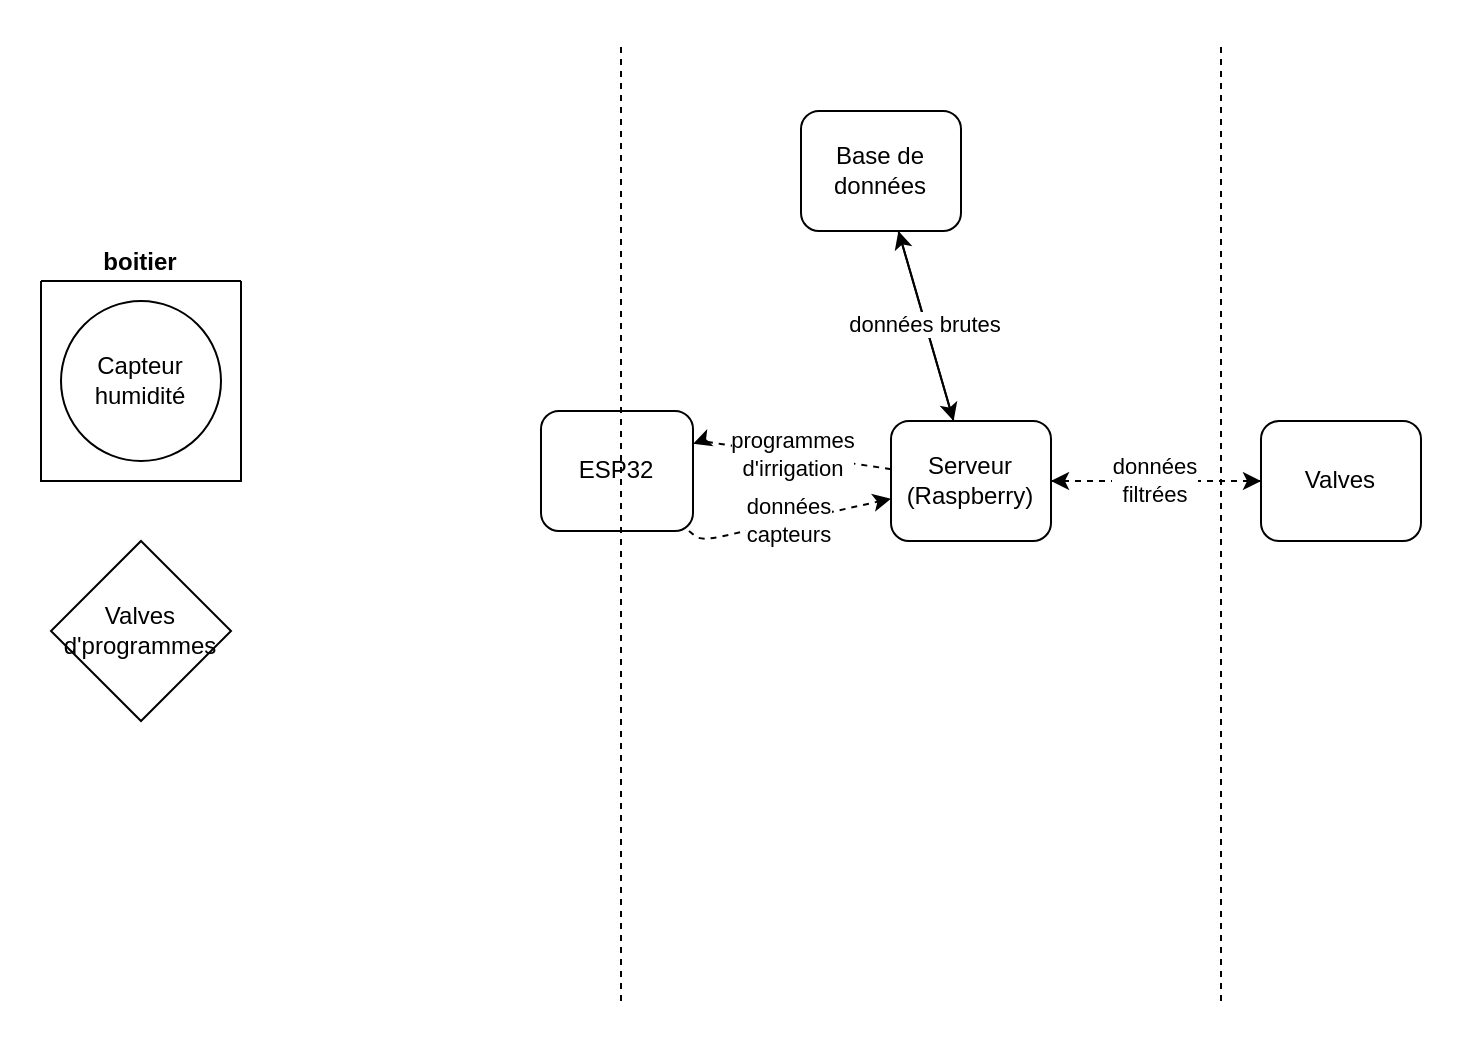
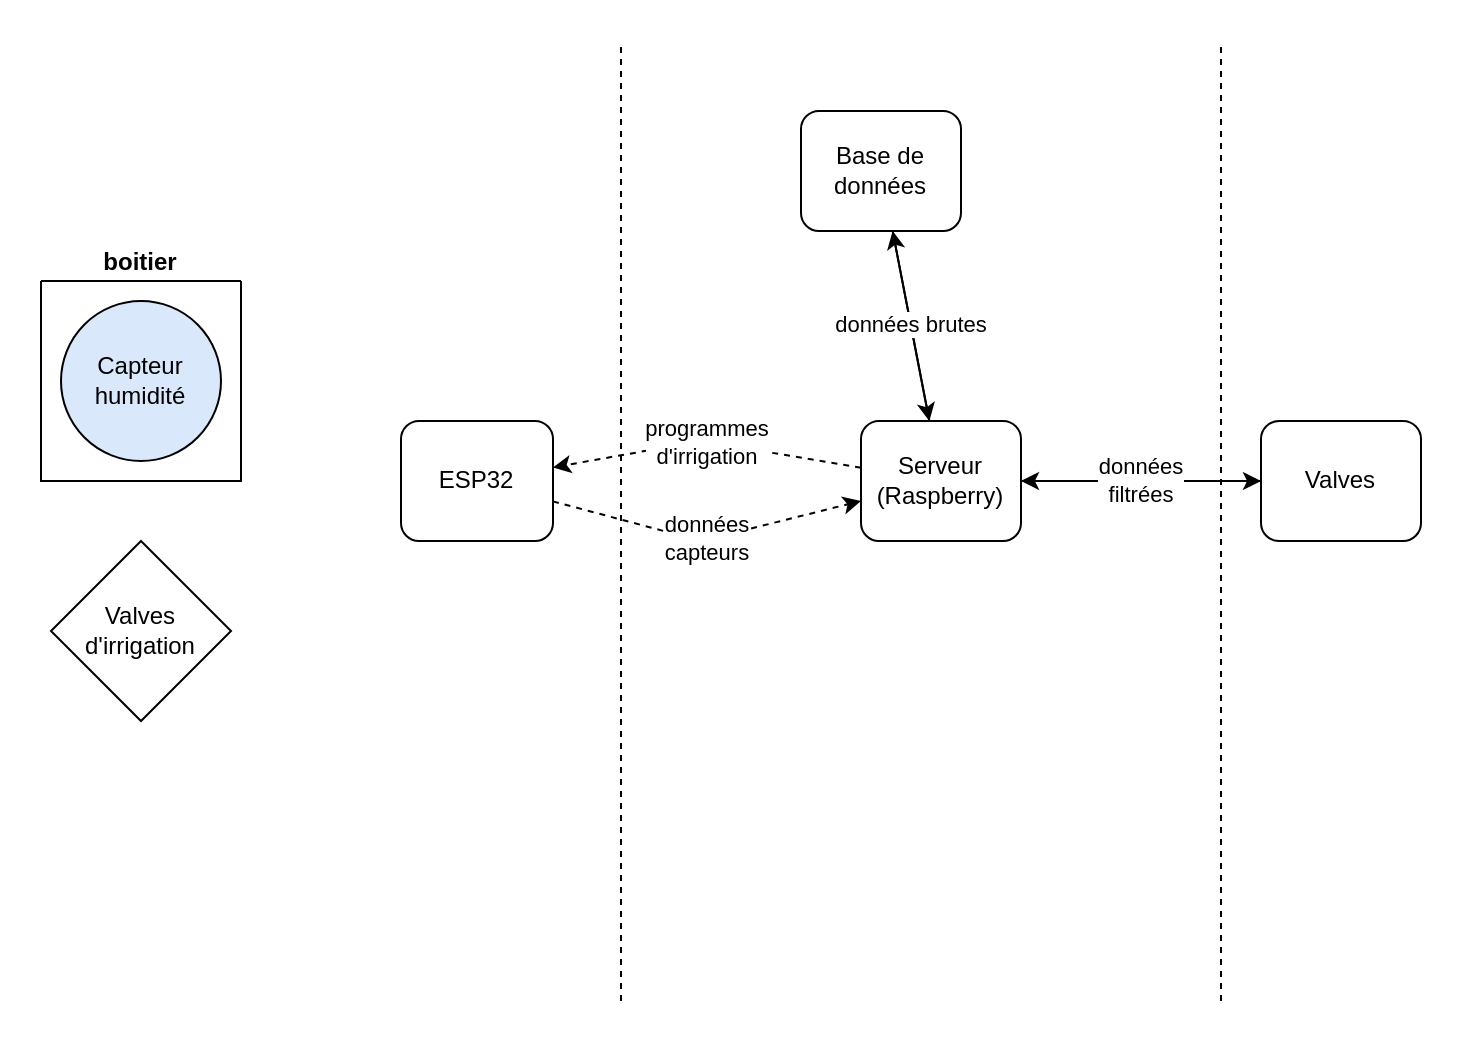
node "Capteur humidité": fillcolor #ffffff -> #dae8fc
node "ESP32": moved (617, 471) -> (477, 481)
node "Serveur (Raspberry)": moved (971, 481) -> (941, 481)
node "Valves d'programmes": label "Valves d'programmes" -> "Valves d'irrigation"
